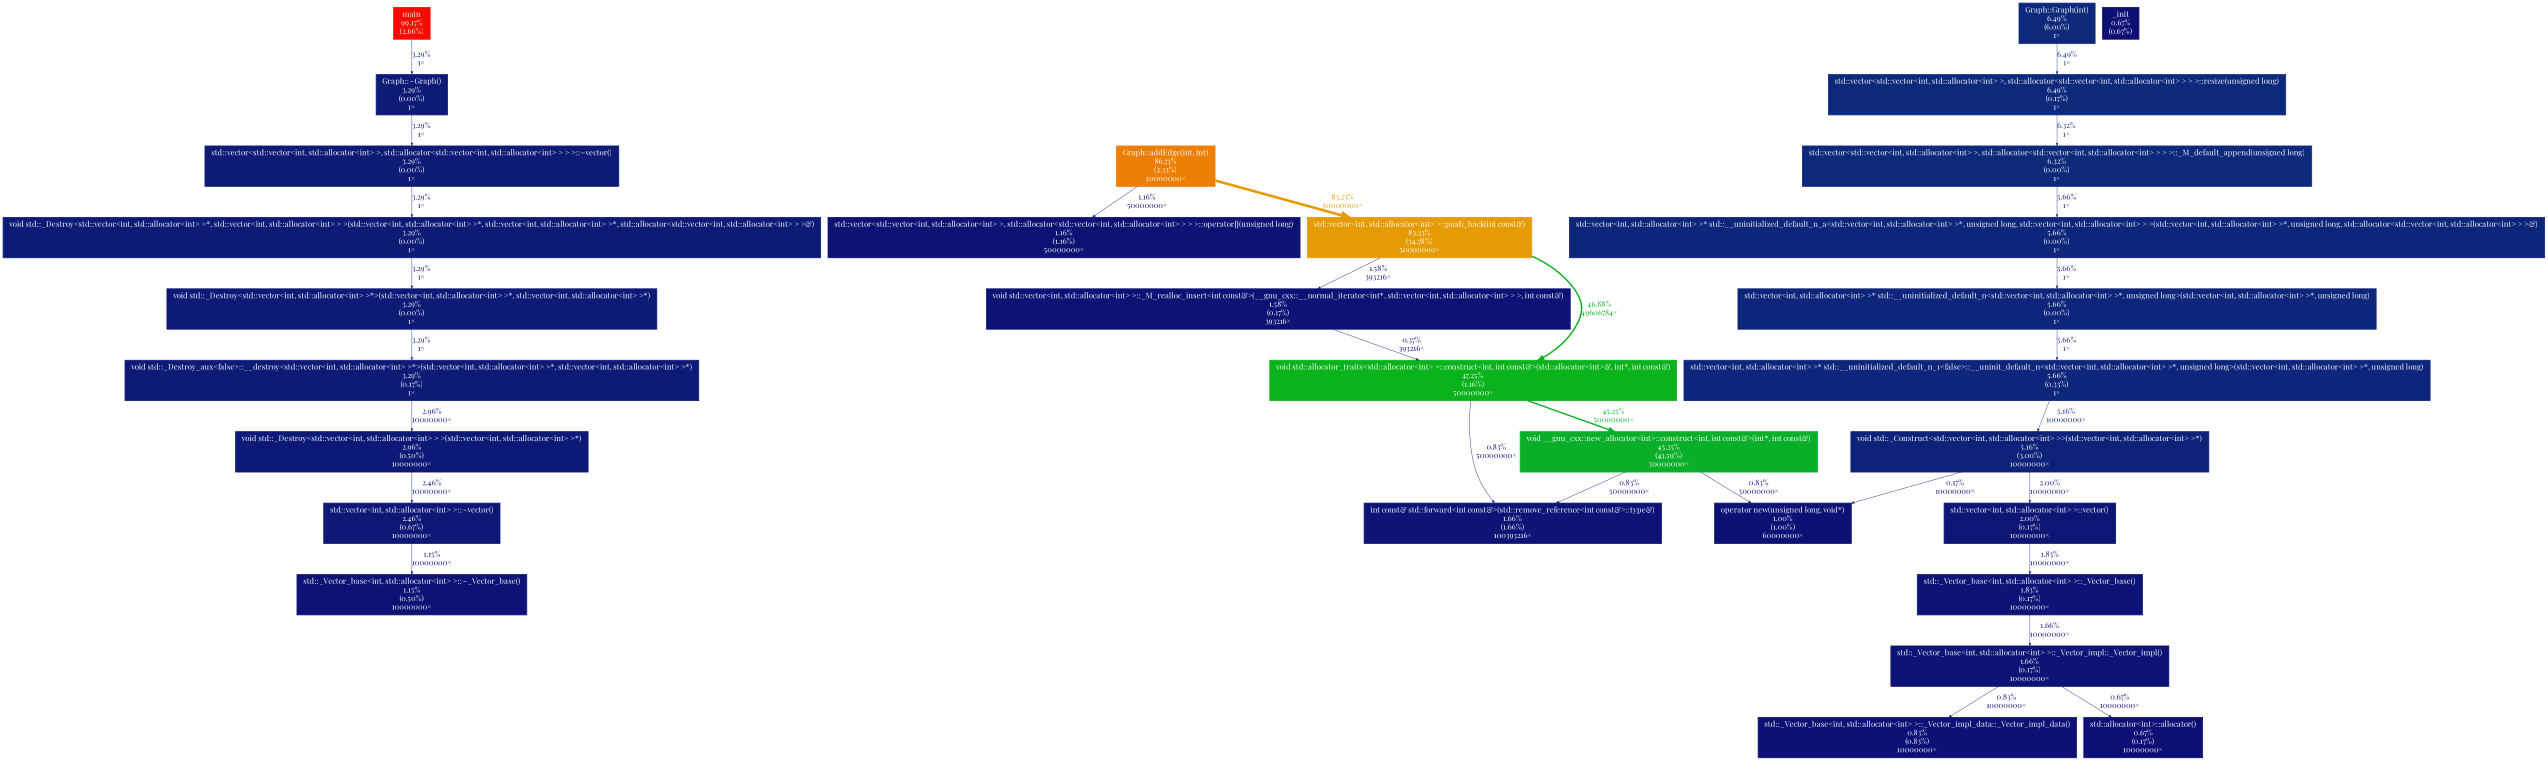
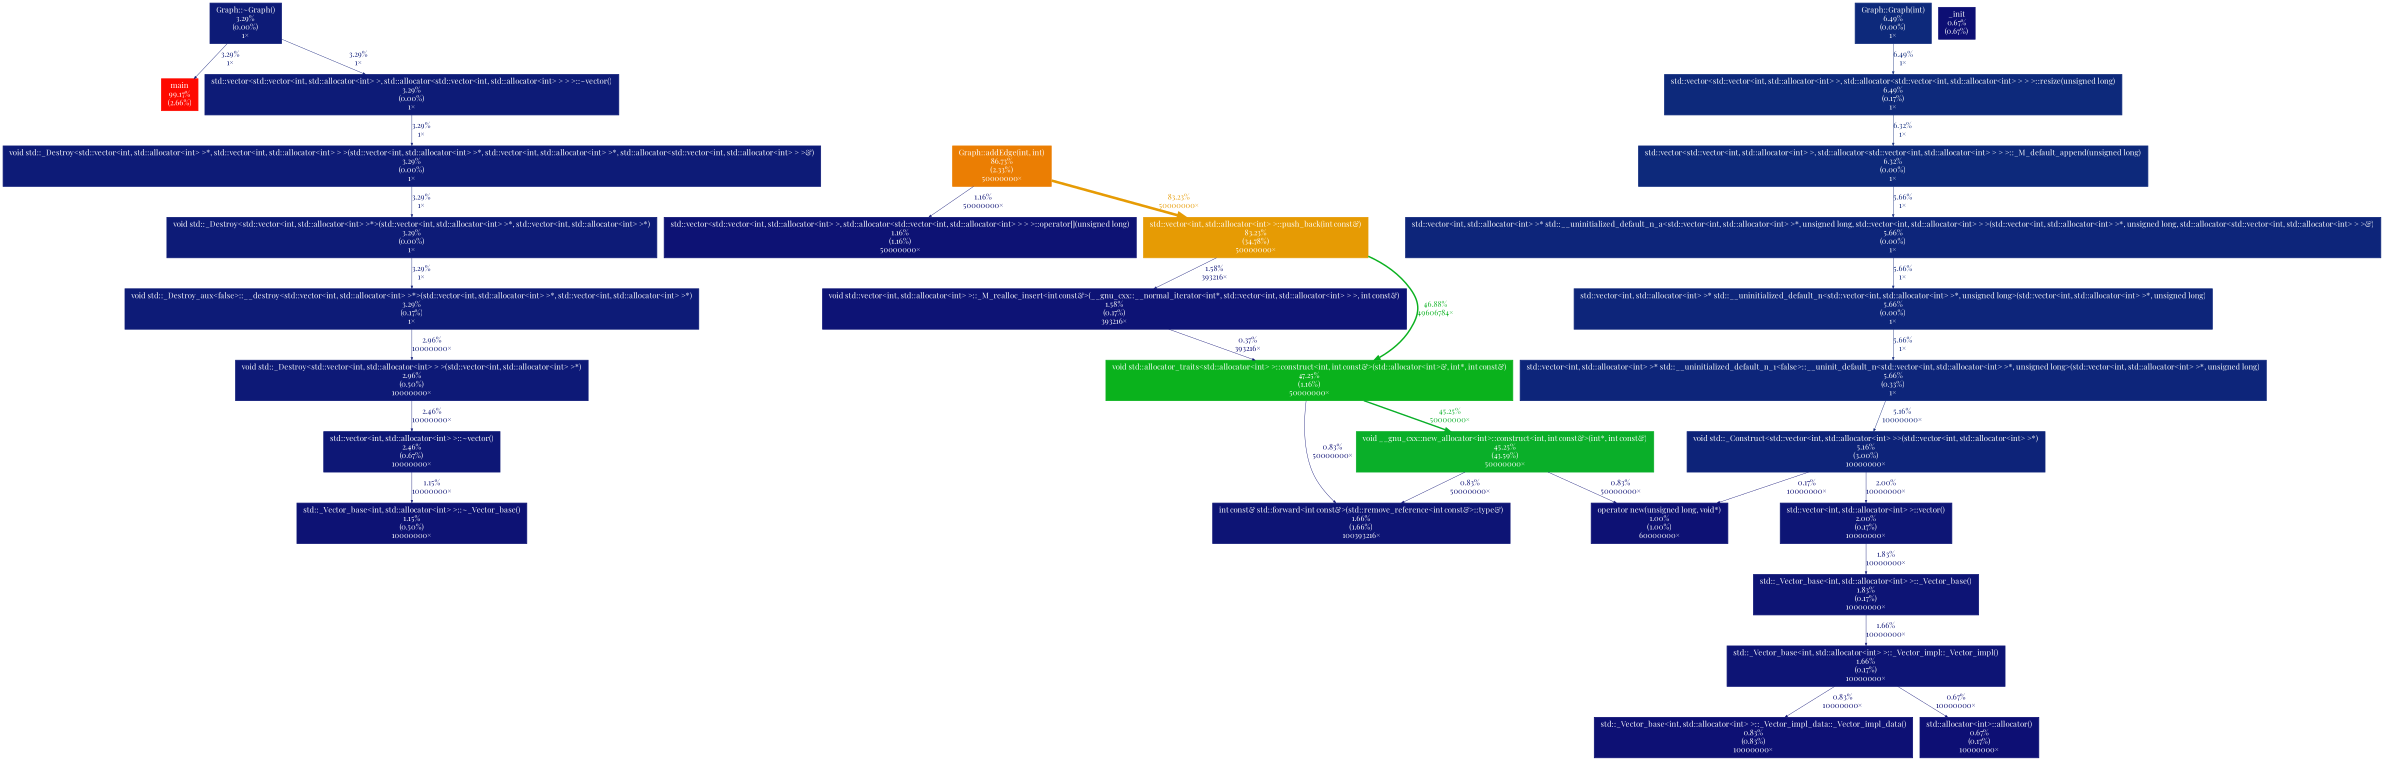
node "Graph::Graph(int) 6.49% (6.00%) 1×": label "Graph::Graph(int) 6.49% (6.00%) 1×" -> "Graph::Graph(int) 6.49% (0.00%) 1×"
edge "main 99.17% (2.66%)" -> "Graph::~Graph() 3.29% (0.00%) 1×": reversed
